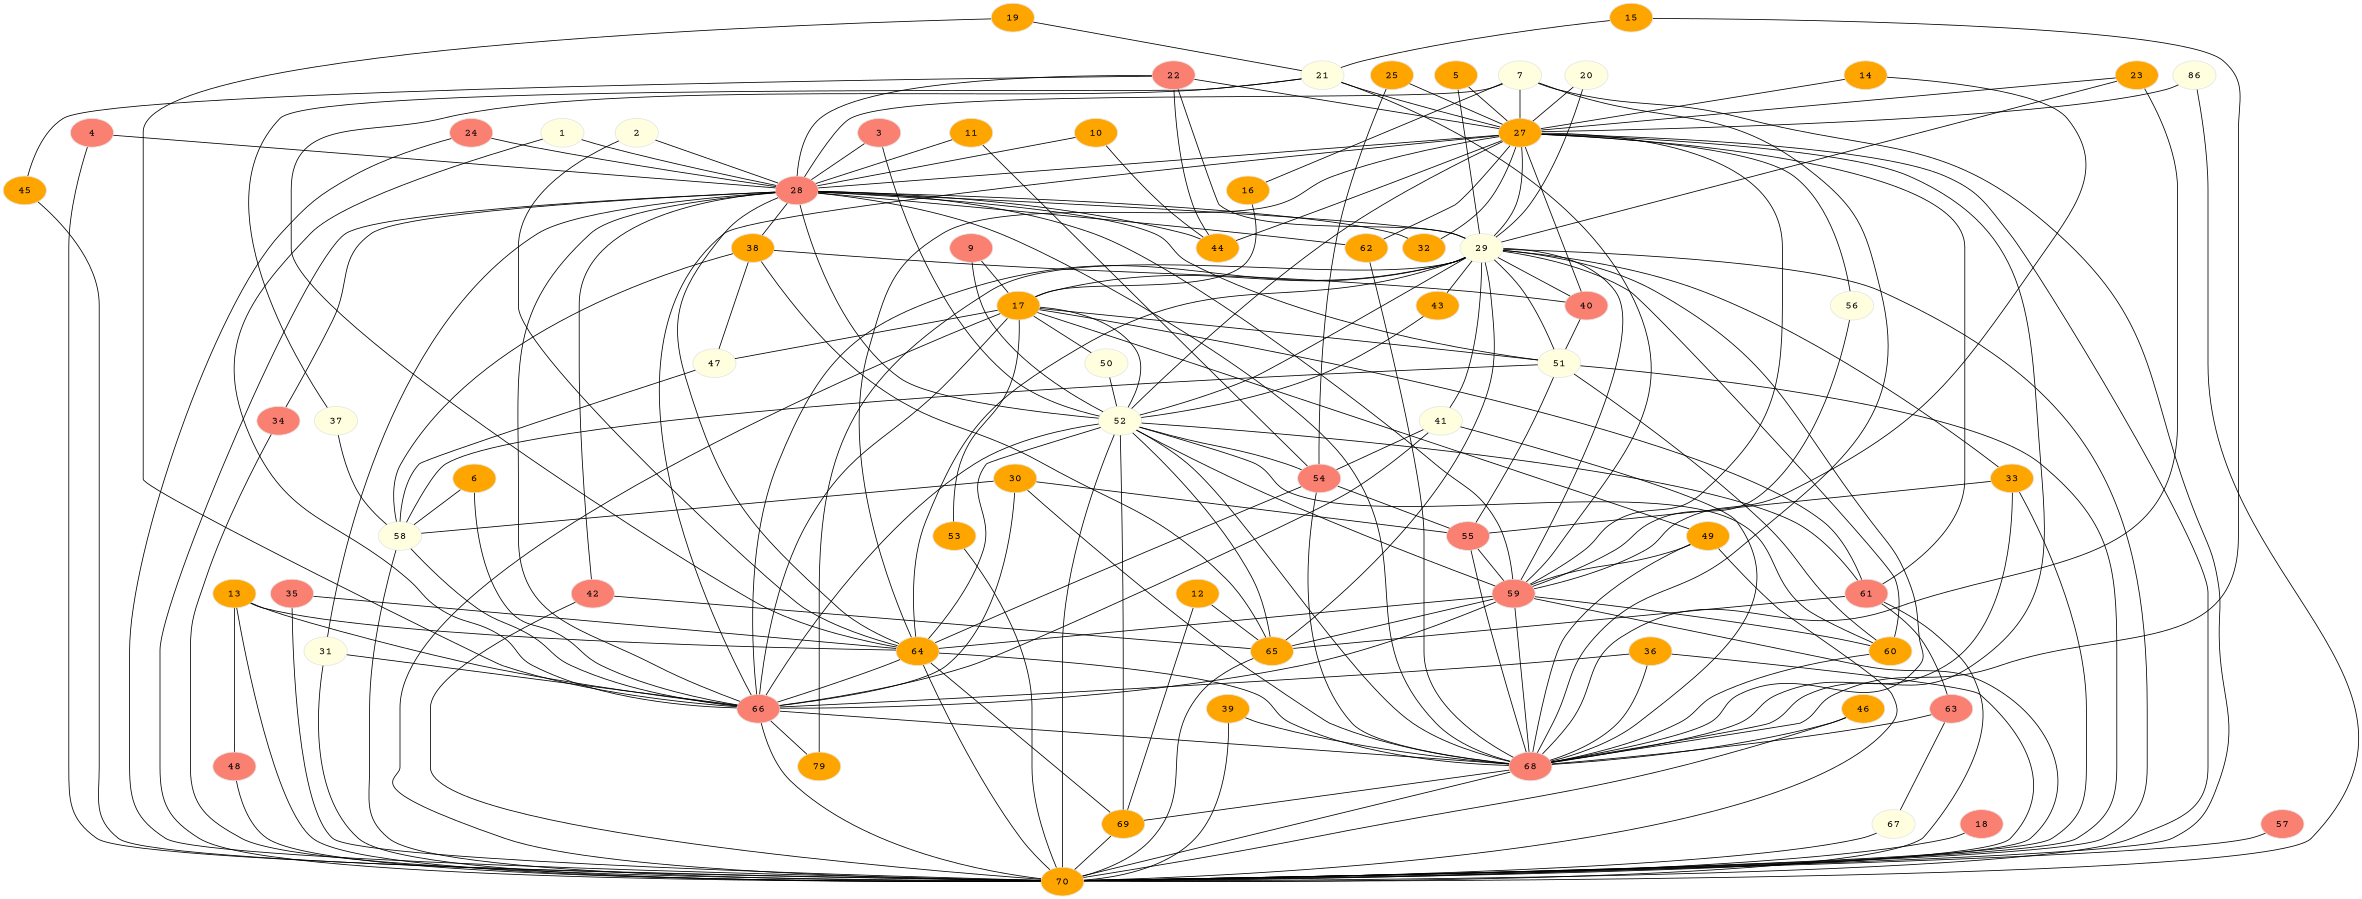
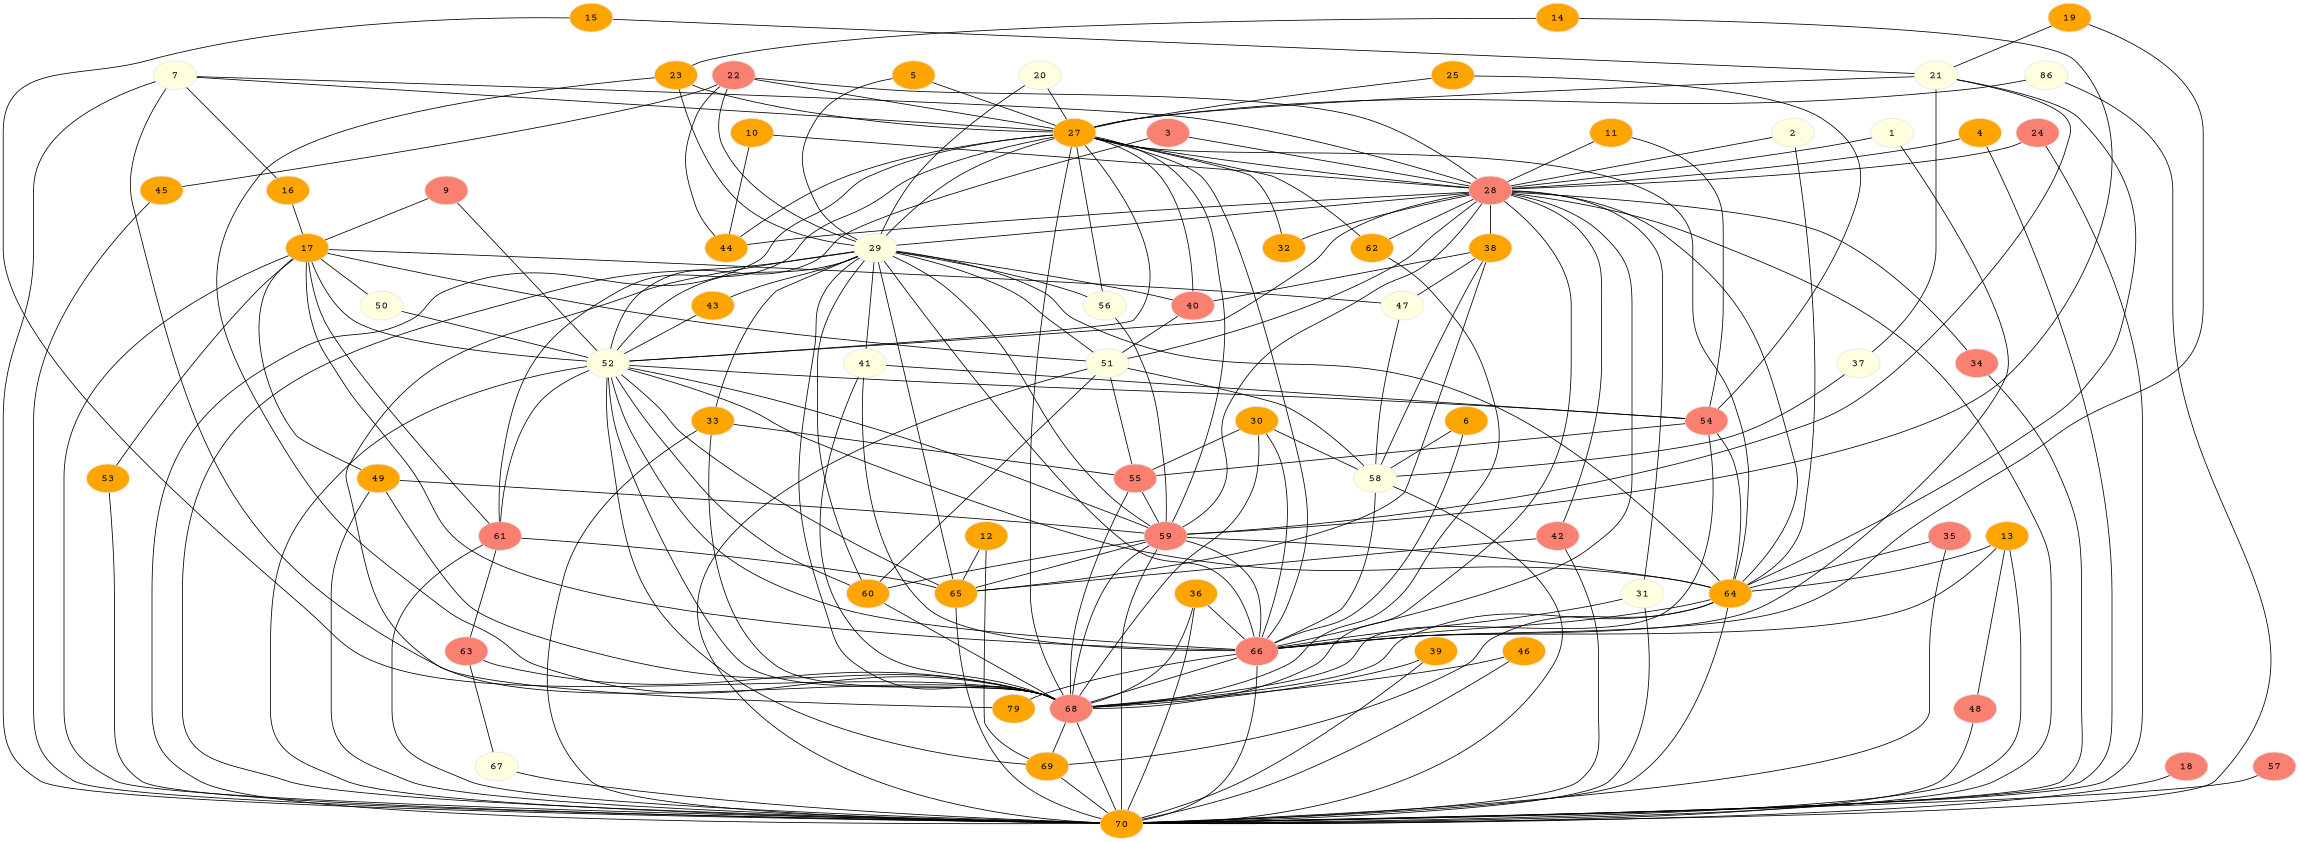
edge "14" -- "27": now "14" -- "23"
node "4": fillcolor salmon -> orange
edge "29" -- "17": now "29" -- "56"
